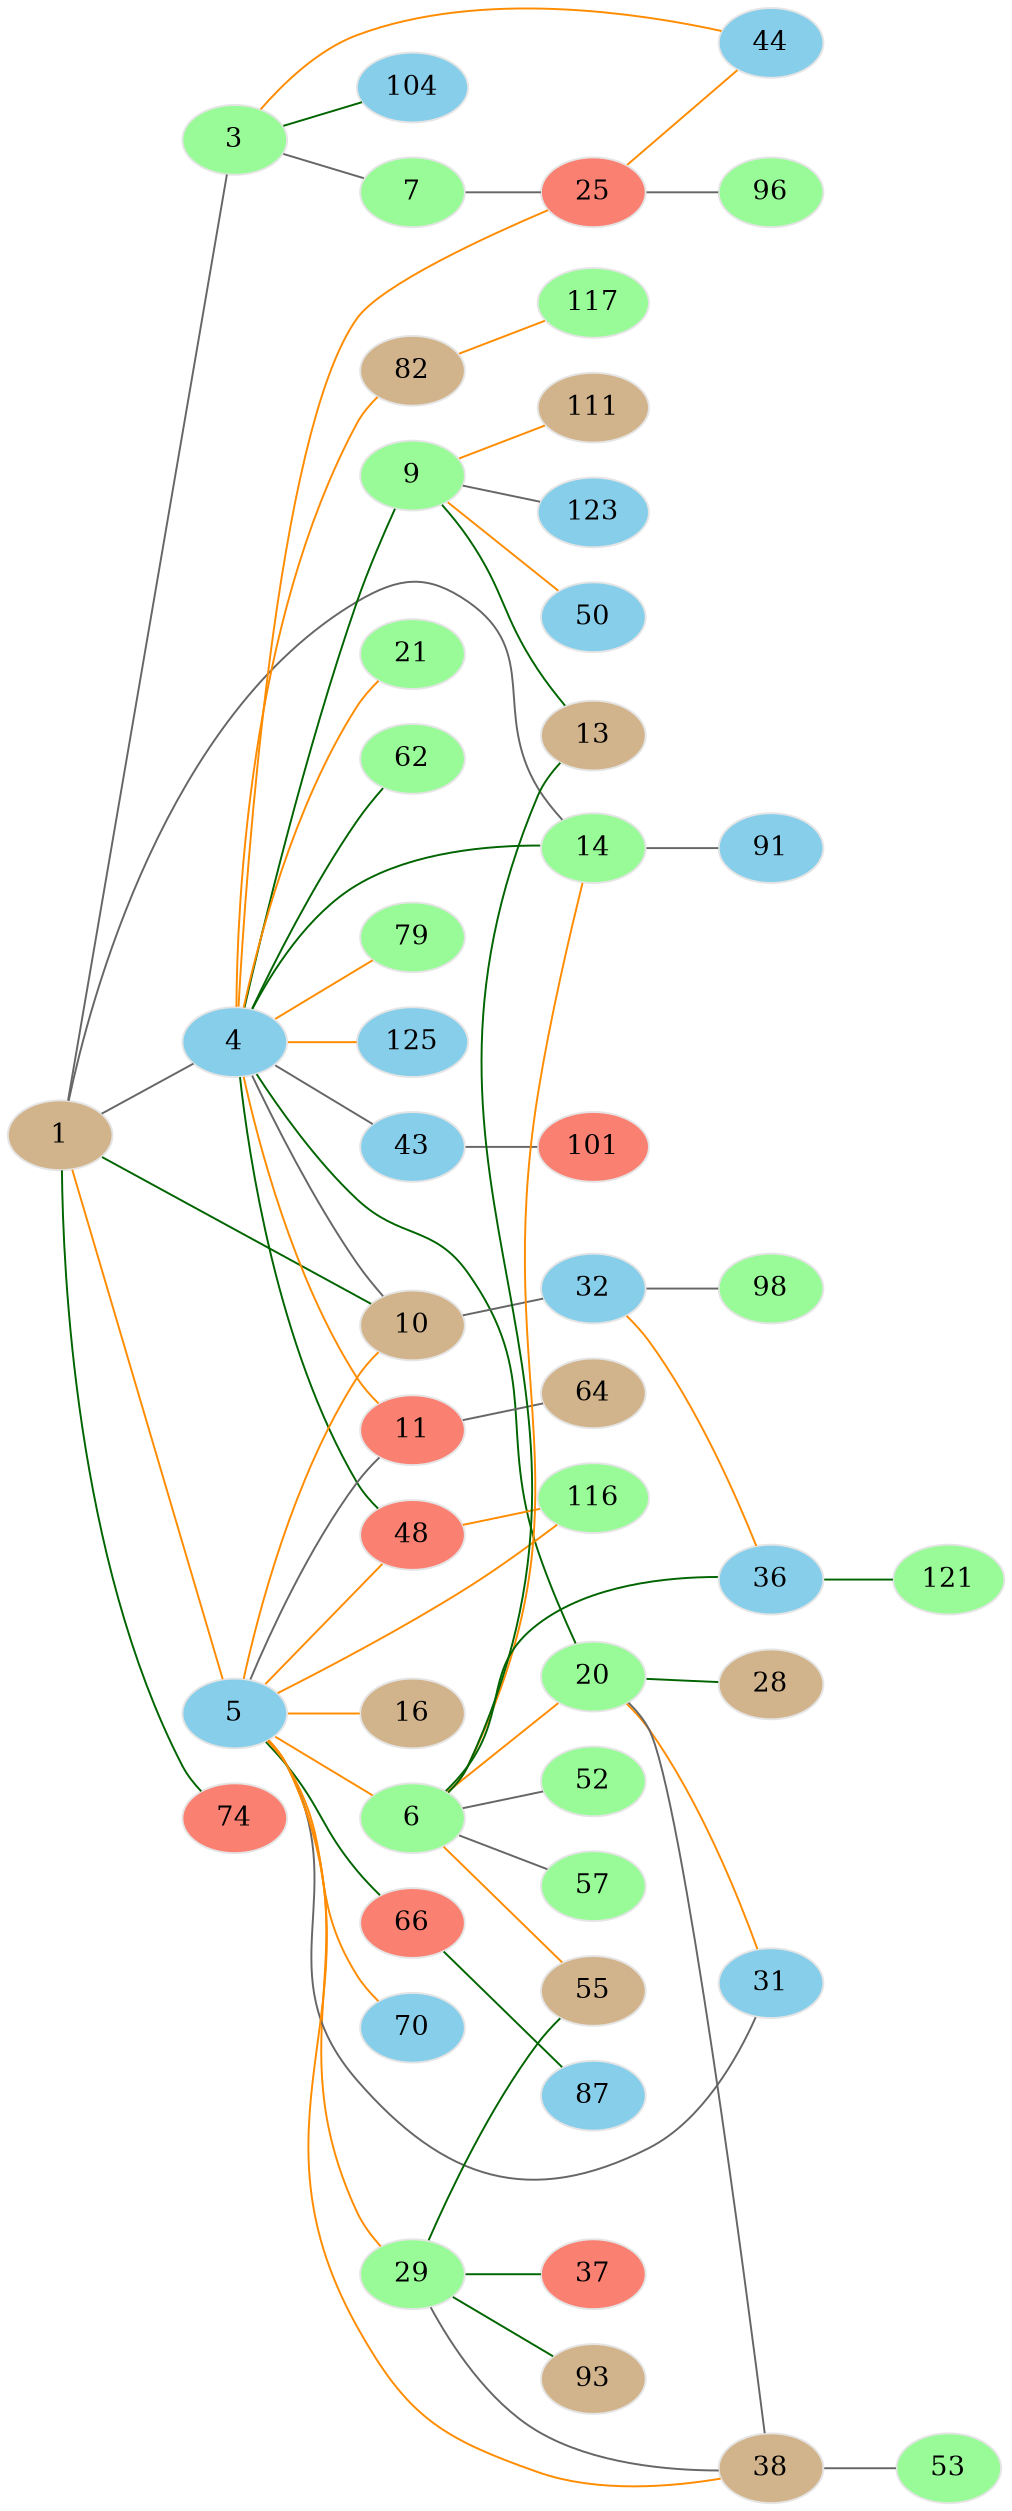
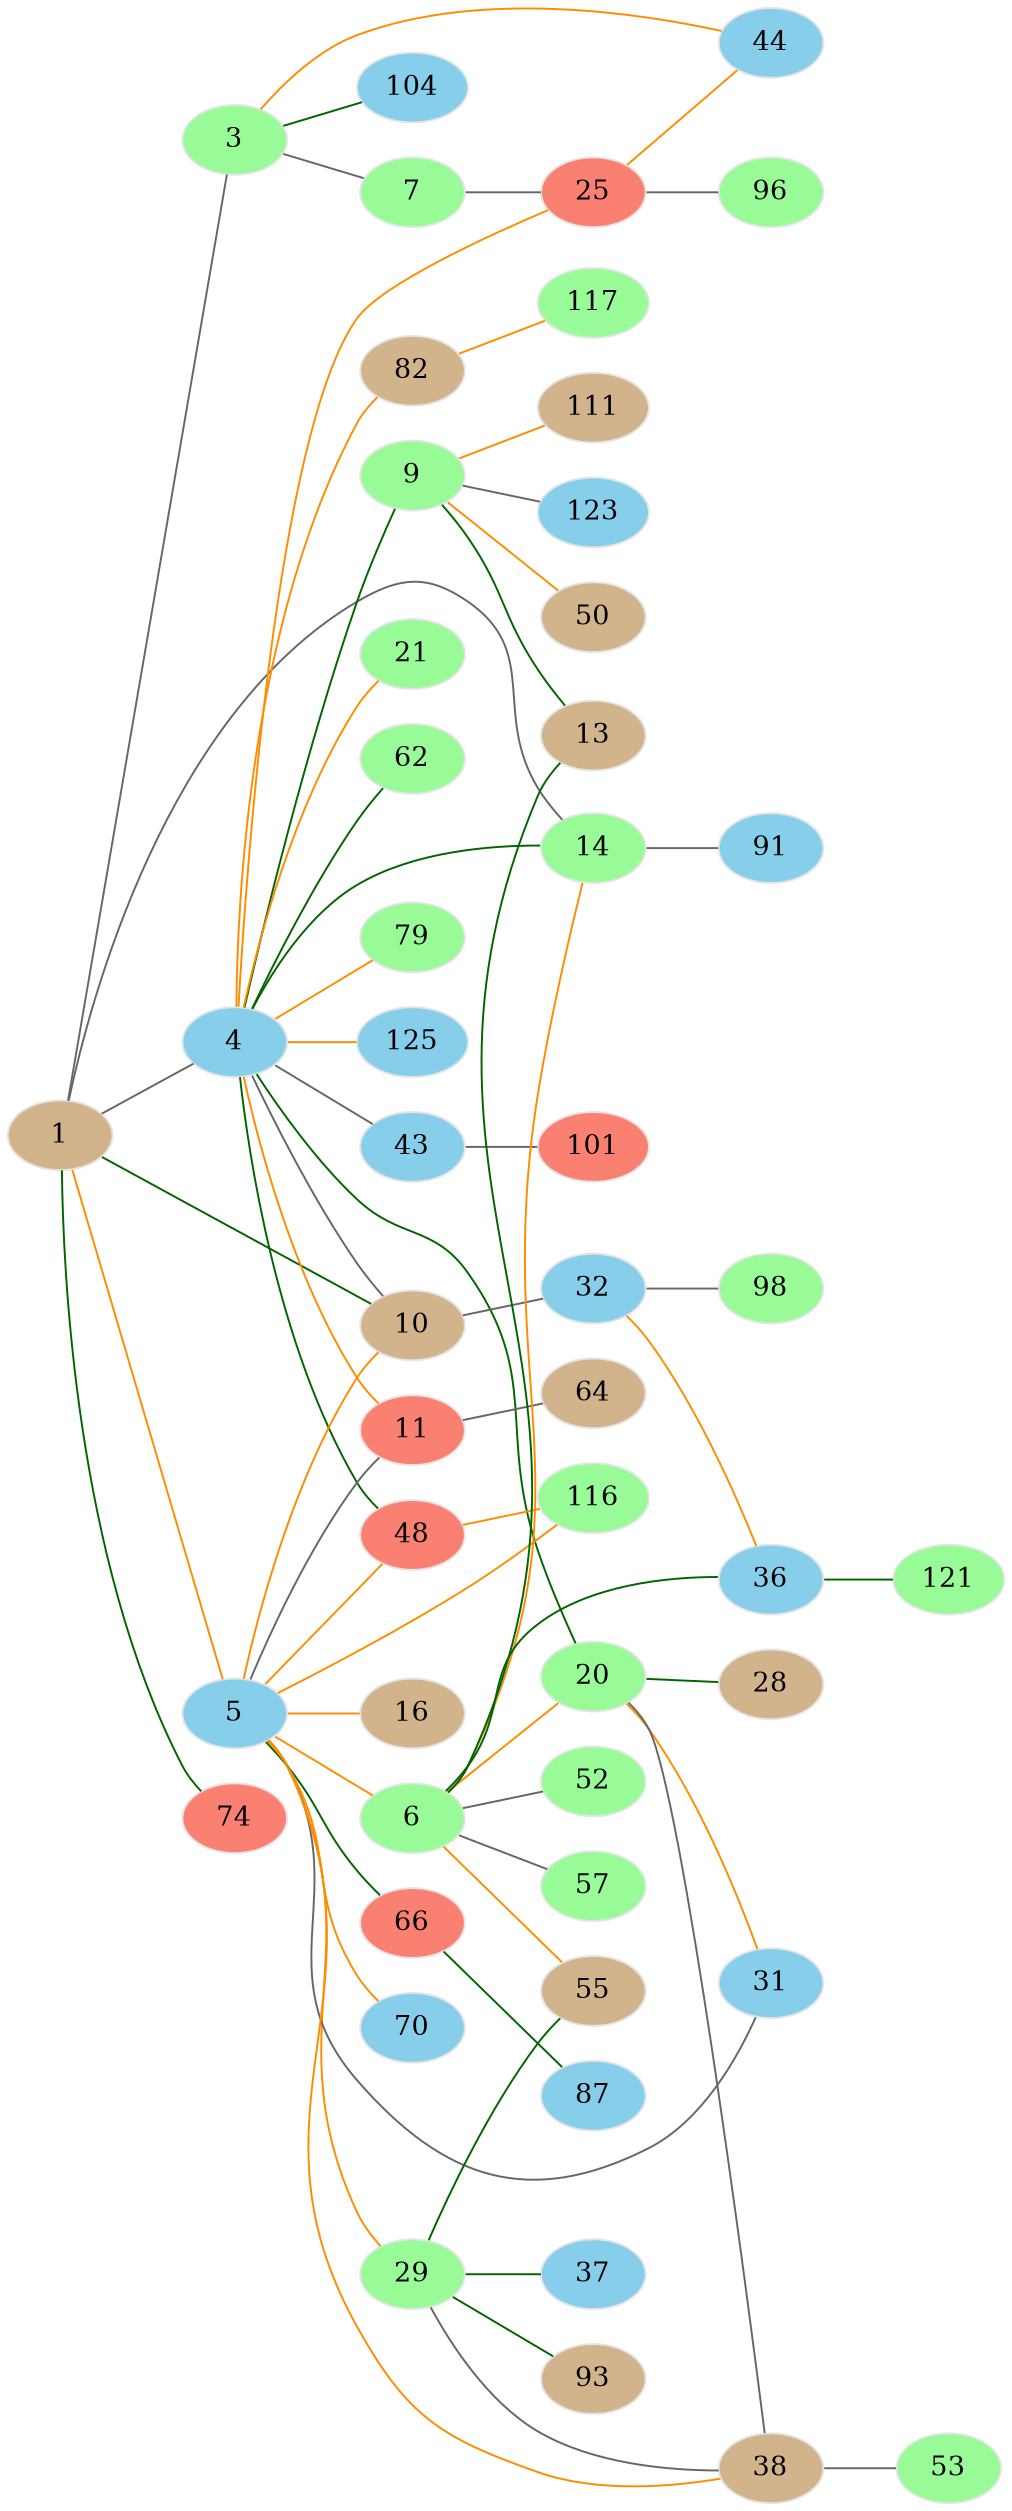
node "50": fillcolor skyblue -> tan
node "37": fillcolor salmon -> skyblue
